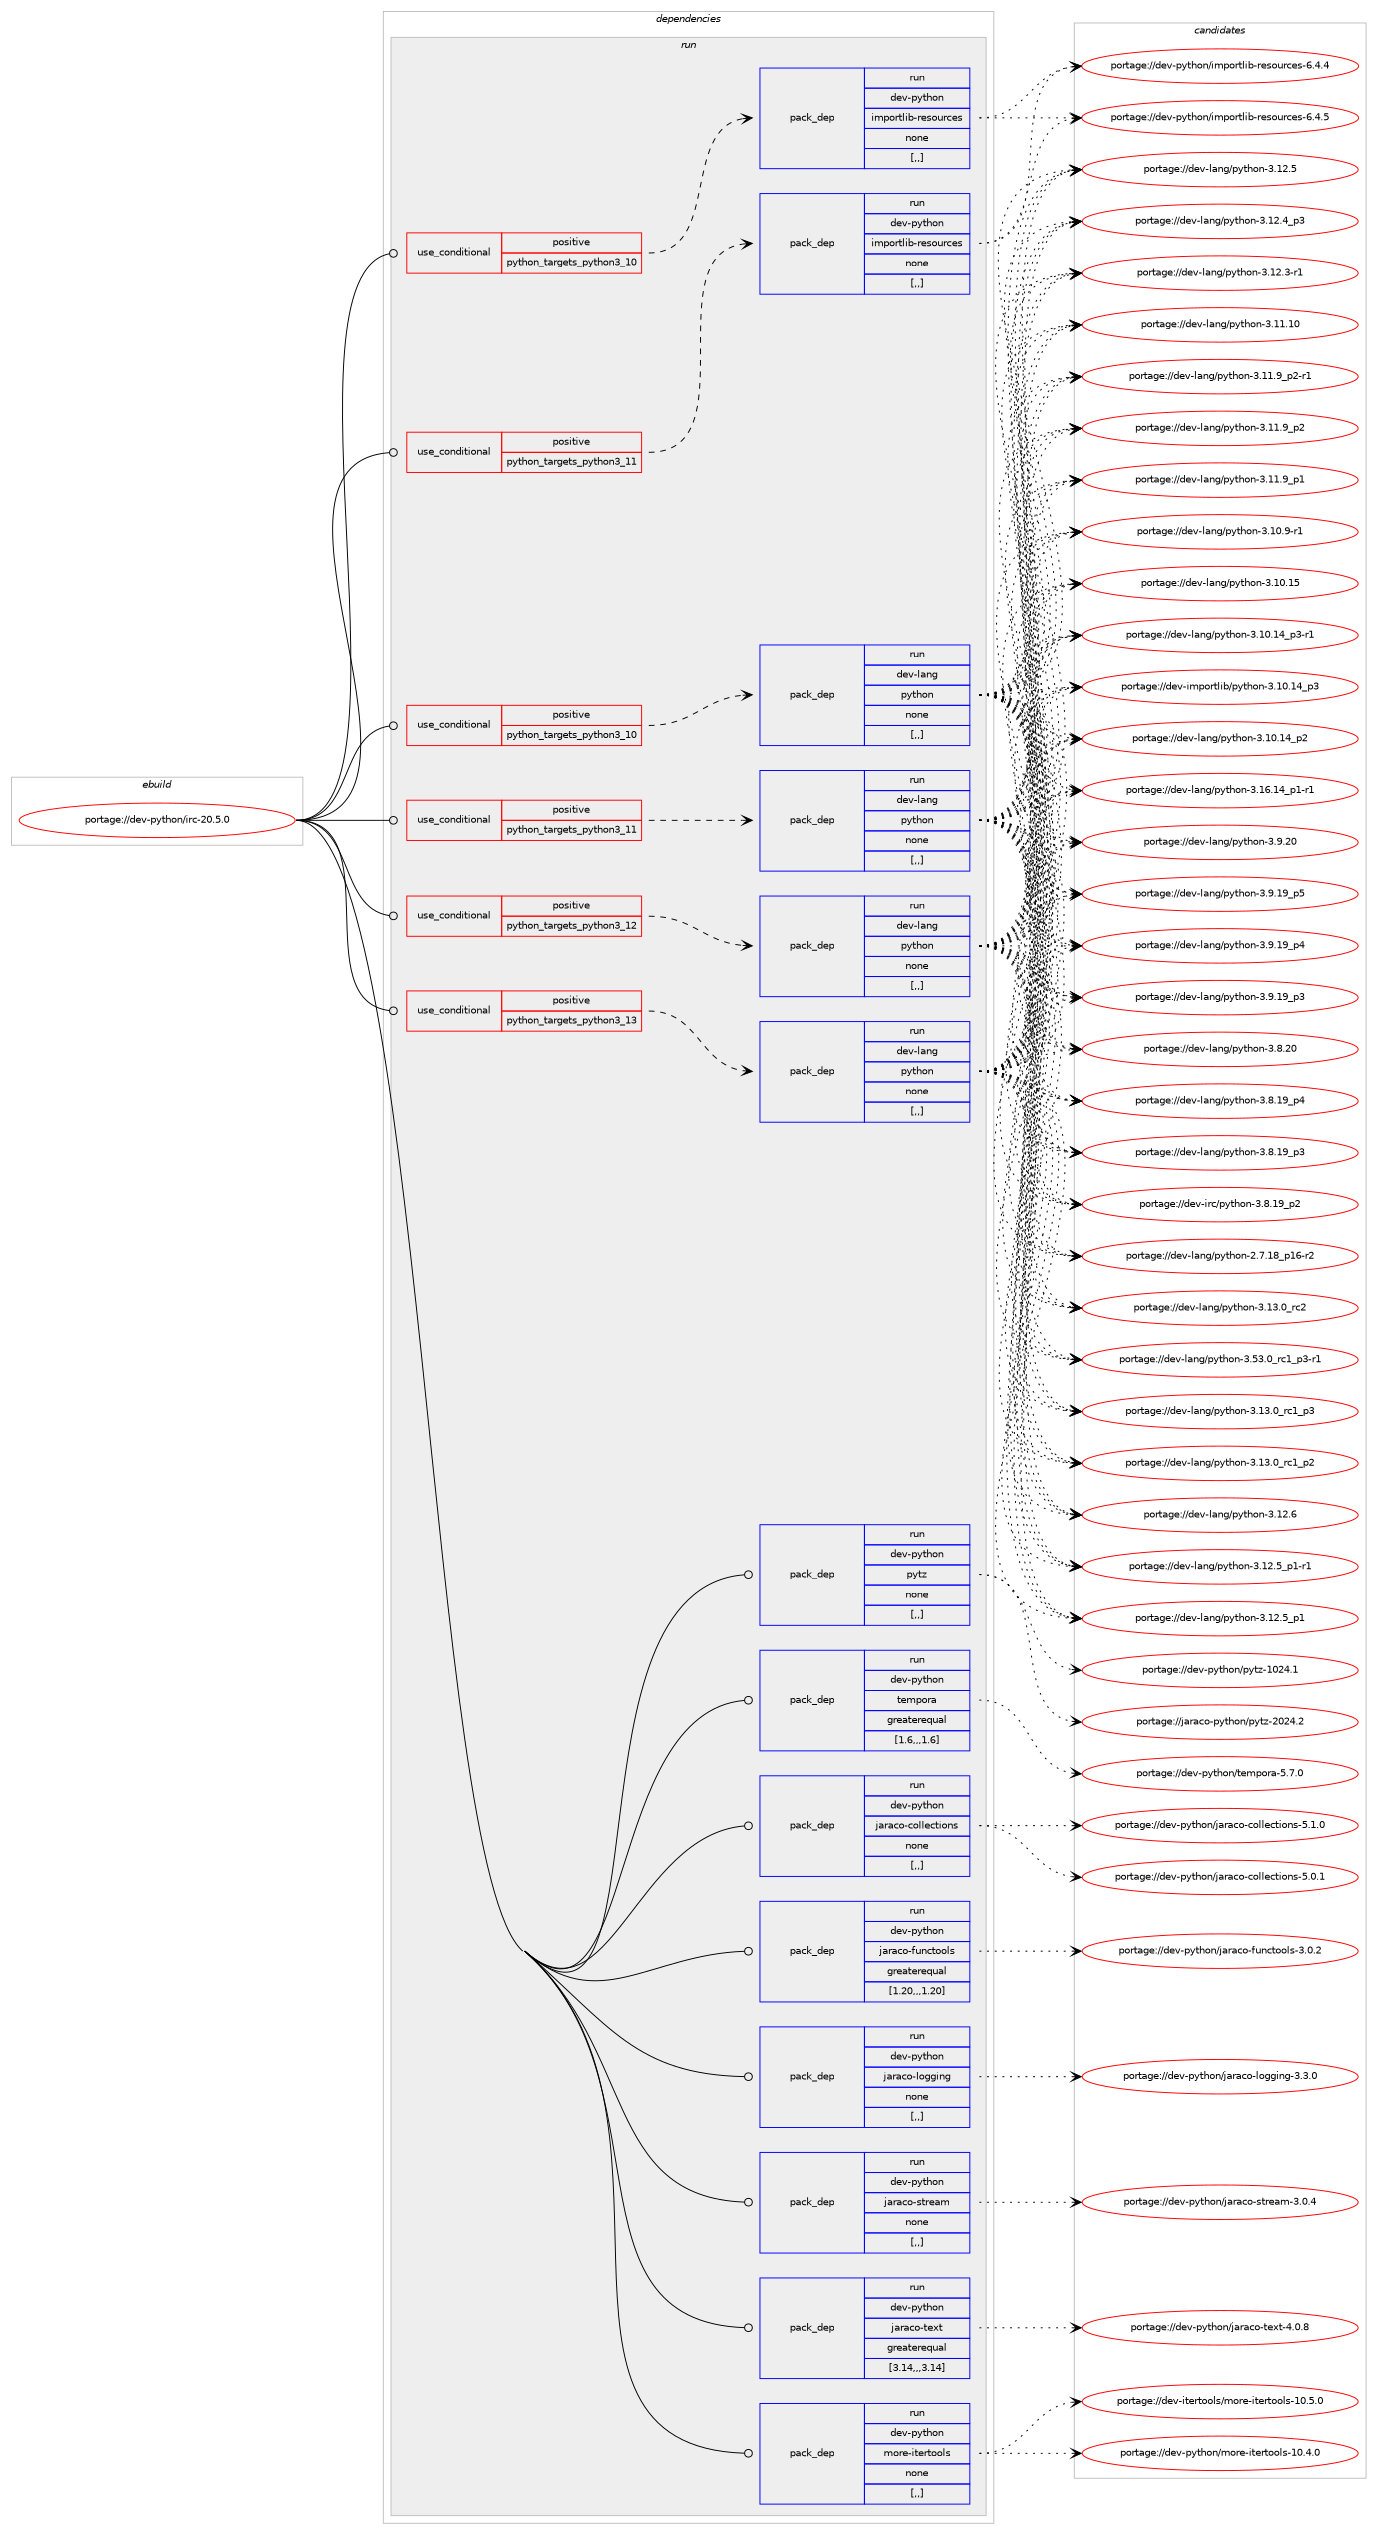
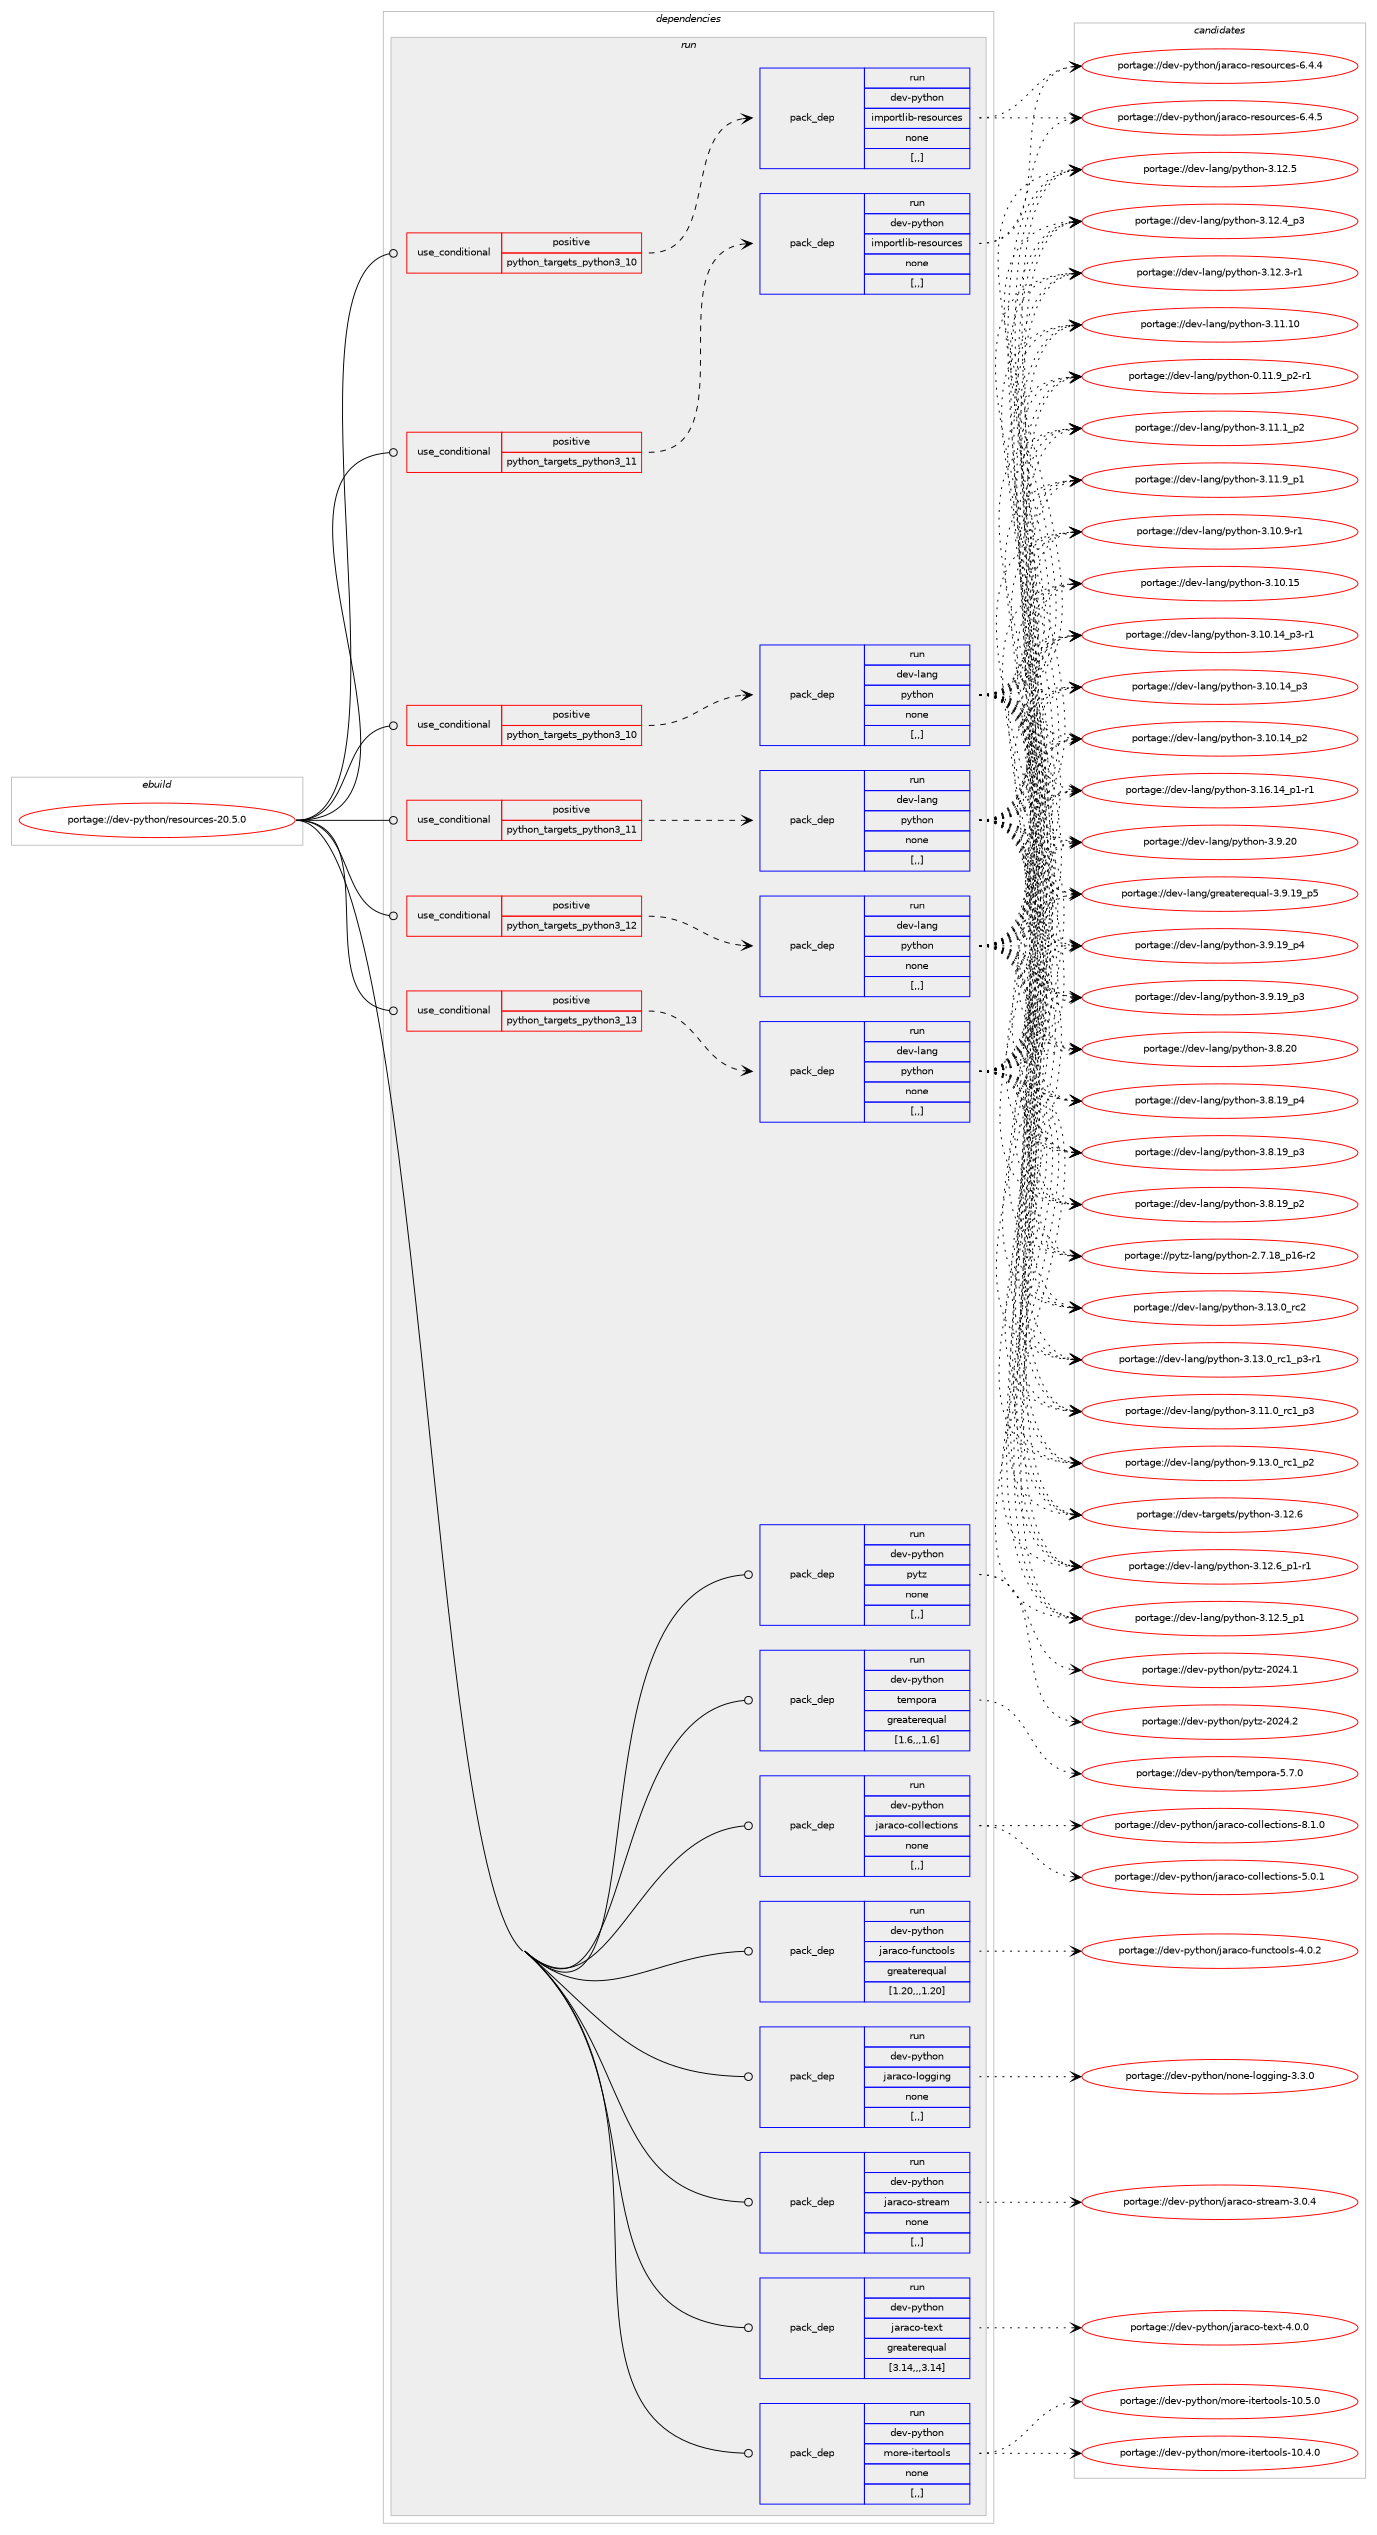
node "portage://dev-python/importlib-resources-6.4.4": label "portage://dev-python/importlib-resources-6.4.4" -> "portage://dev-python/jaraco-resources-6.4.4"
node "portage://dev-python/importlib-resources-6.4.5": label "portage://dev-python/importlib-resources-6.4.5" -> "portage://dev-python/jaraco-resources-6.4.5"
node "portage://dev-lang/python-3.11.9_p2-r1": label "portage://dev-lang/python-3.11.9_p2-r1" -> "portage://dev-lang/python-0.11.9_p2-r1"
node "portage://dev-lang/python-3.11.9_p2": label "portage://dev-lang/python-3.11.9_p2" -> "portage://dev-lang/python-3.11.1_p2"
node "portage://dev-importlib/python-3.10.14_p3": label "portage://dev-importlib/python-3.10.14_p3" -> "portage://dev-lang/python-3.10.14_p3"
node "portage://dev-python/irc-20.5.0": label "portage://dev-python/irc-20.5.0" -> "portage://dev-python/resources-20.5.0"
node "portage://dev-lang/python-3.9.19_p5": label "portage://dev-lang/python-3.9.19_p5" -> "portage://dev-lang/greaterequal-3.9.19_p5"
node "portage://dev-irc/python-3.8.19_p2": label "portage://dev-irc/python-3.8.19_p2" -> "portage://dev-lang/python-3.8.19_p2"
node "portage://dev-lang/python-2.7.18_p16-r2": label "portage://dev-lang/python-2.7.18_p16-r2" -> "portage://pytz-lang/python-2.7.18_p16-r2"
node "portage://dev-lang/python-3.53.0_rc1_p3-r1": label "portage://dev-lang/python-3.53.0_rc1_p3-r1" -> "portage://dev-lang/python-3.13.0_rc1_p3-r1"
node "portage://dev-lang/python-3.13.0_rc1_p3": label "portage://dev-lang/python-3.13.0_rc1_p3" -> "portage://dev-lang/python-3.11.0_rc1_p3"
node "portage://dev-lang/python-3.13.0_rc1_p2": label "portage://dev-lang/python-3.13.0_rc1_p2" -> "portage://dev-lang/python-9.13.0_rc1_p2"
node "portage://dev-lang/python-3.12.6": label "portage://dev-lang/python-3.12.6" -> "portage://dev-targets/python-3.12.6"
node "portage://dev-lang/python-3.12.5_p1-r1": label "portage://dev-lang/python-3.12.5_p1-r1" -> "portage://dev-lang/python-3.12.6_p1-r1"
node "portage://dev-python/pytz-1024.1": label "portage://dev-python/pytz-1024.1" -> "portage://dev-python/pytz-2024.1"
node "portage://jaraco-python/pytz-2024.2": label "portage://jaraco-python/pytz-2024.2" -> "portage://dev-python/pytz-2024.2"
node "portage://dev-python/jaraco-collections-5.1.0": label "portage://dev-python/jaraco-collections-5.1.0" -> "portage://dev-python/jaraco-collections-8.1.0"
node "portage://dev-python/jaraco-functools-3.0.2": label "portage://dev-python/jaraco-functools-3.0.2" -> "portage://dev-python/jaraco-functools-4.0.2"
node "portage://dev-python/jaraco-logging-3.3.0": label "portage://dev-python/jaraco-logging-3.3.0" -> "portage://dev-python/none-logging-3.3.0"
node "portage://dev-python/jaraco-text-4.0.8": label "portage://dev-python/jaraco-text-4.0.8" -> "portage://dev-python/jaraco-text-4.0.0"
node "portage://dev-itertools/more-itertools-10.5.0": label "portage://dev-itertools/more-itertools-10.5.0" -> "portage://dev-python/more-itertools-10.5.0"
